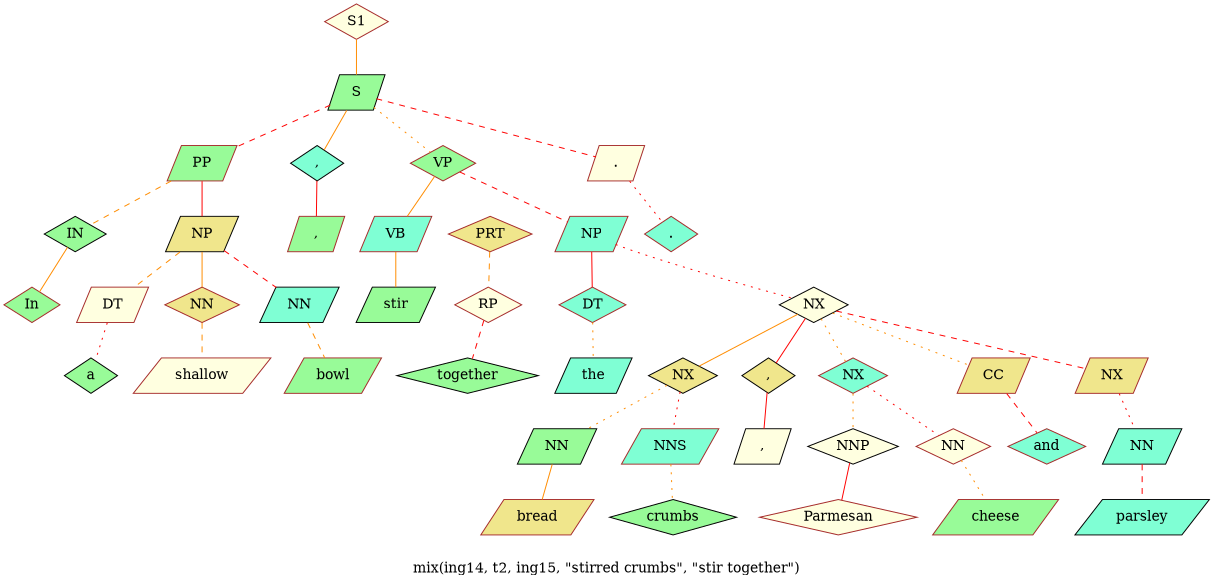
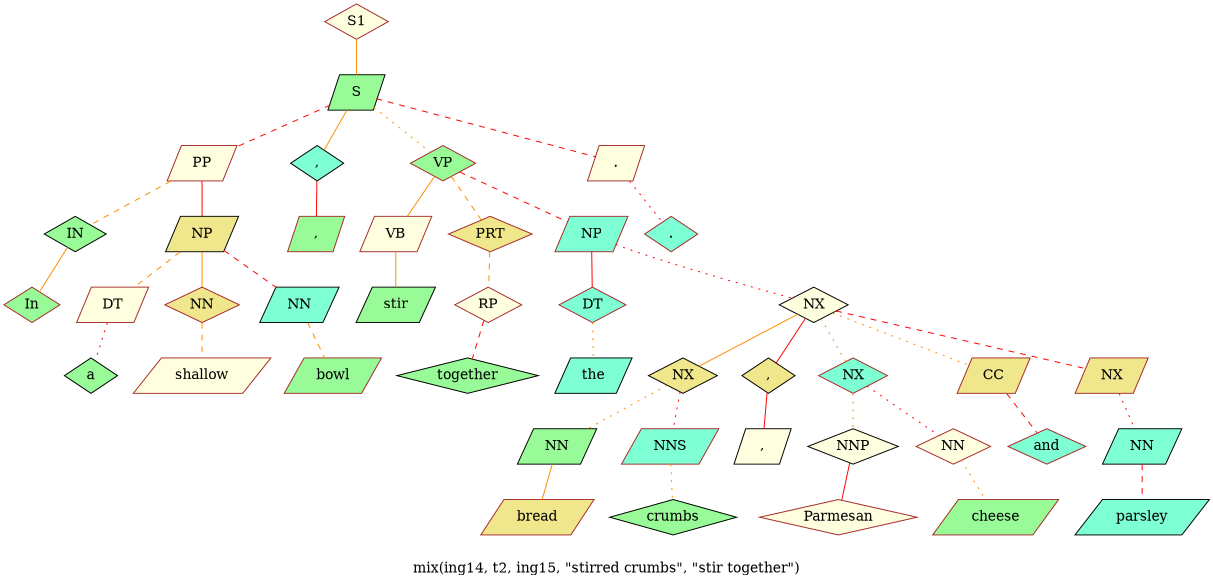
node "PP": fillcolor palegreen -> lightyellow
edge "VP" -- "PRT": added
node "VB": fillcolor aquamarine -> lightyellow
